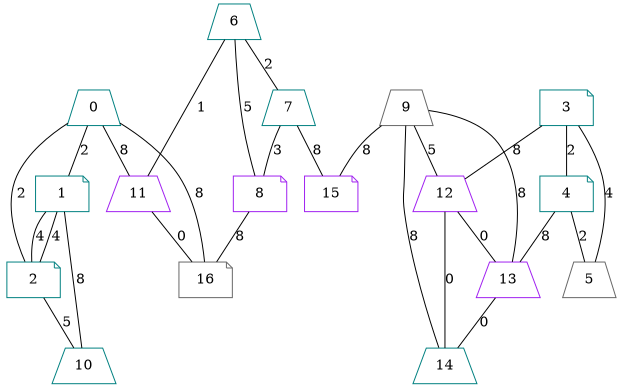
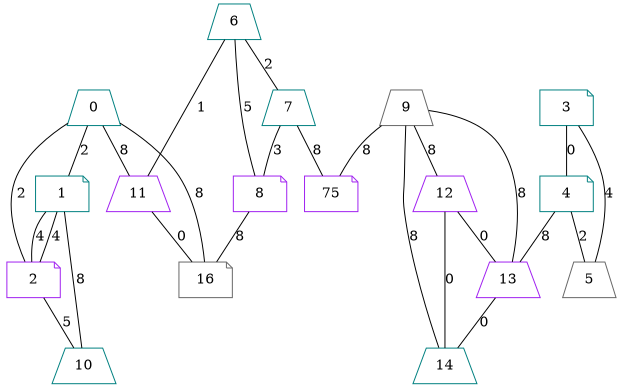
edge "3" -- "12": removed, label "8"
edge "9" -- "12": label "5" -> "8"
edge "3" -- "4": label "2" -> "0"
node "15": label "15" -> "75"
node "2": color teal -> purple
